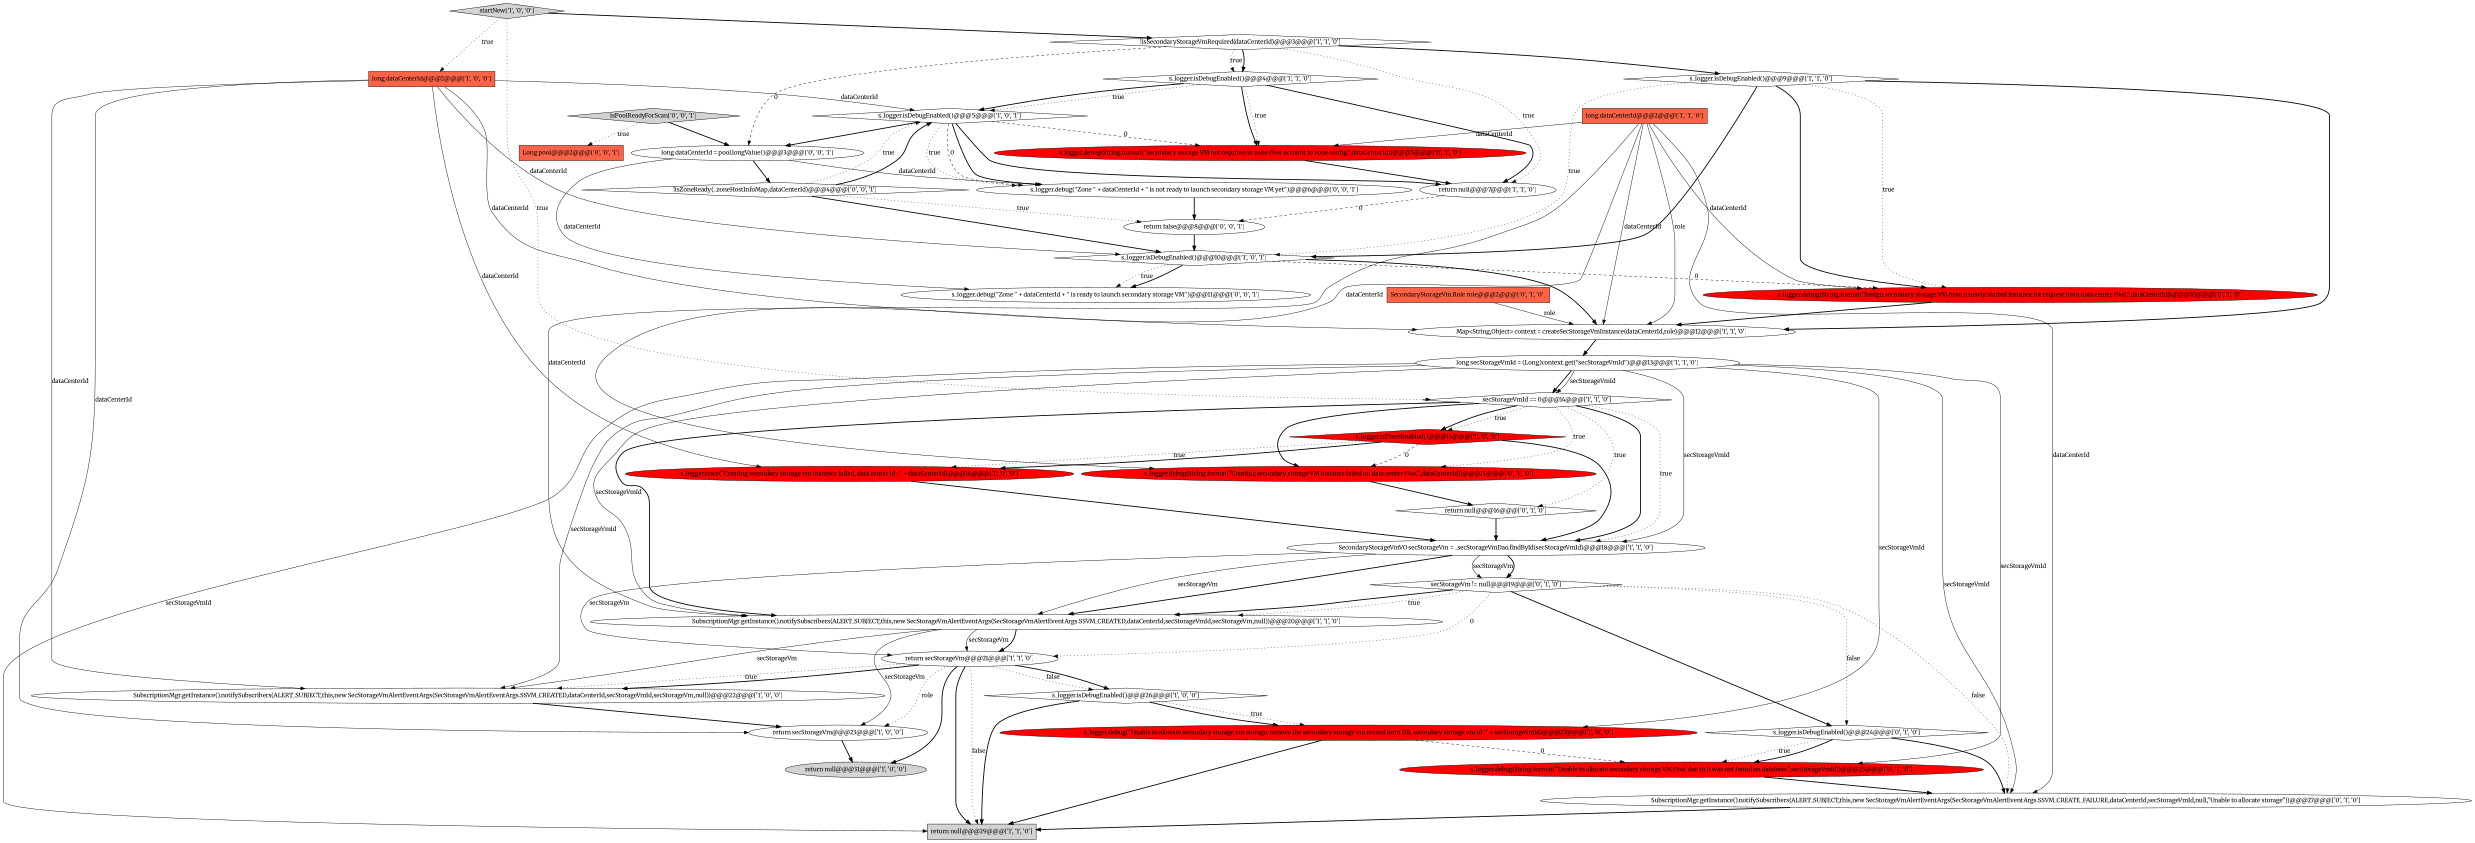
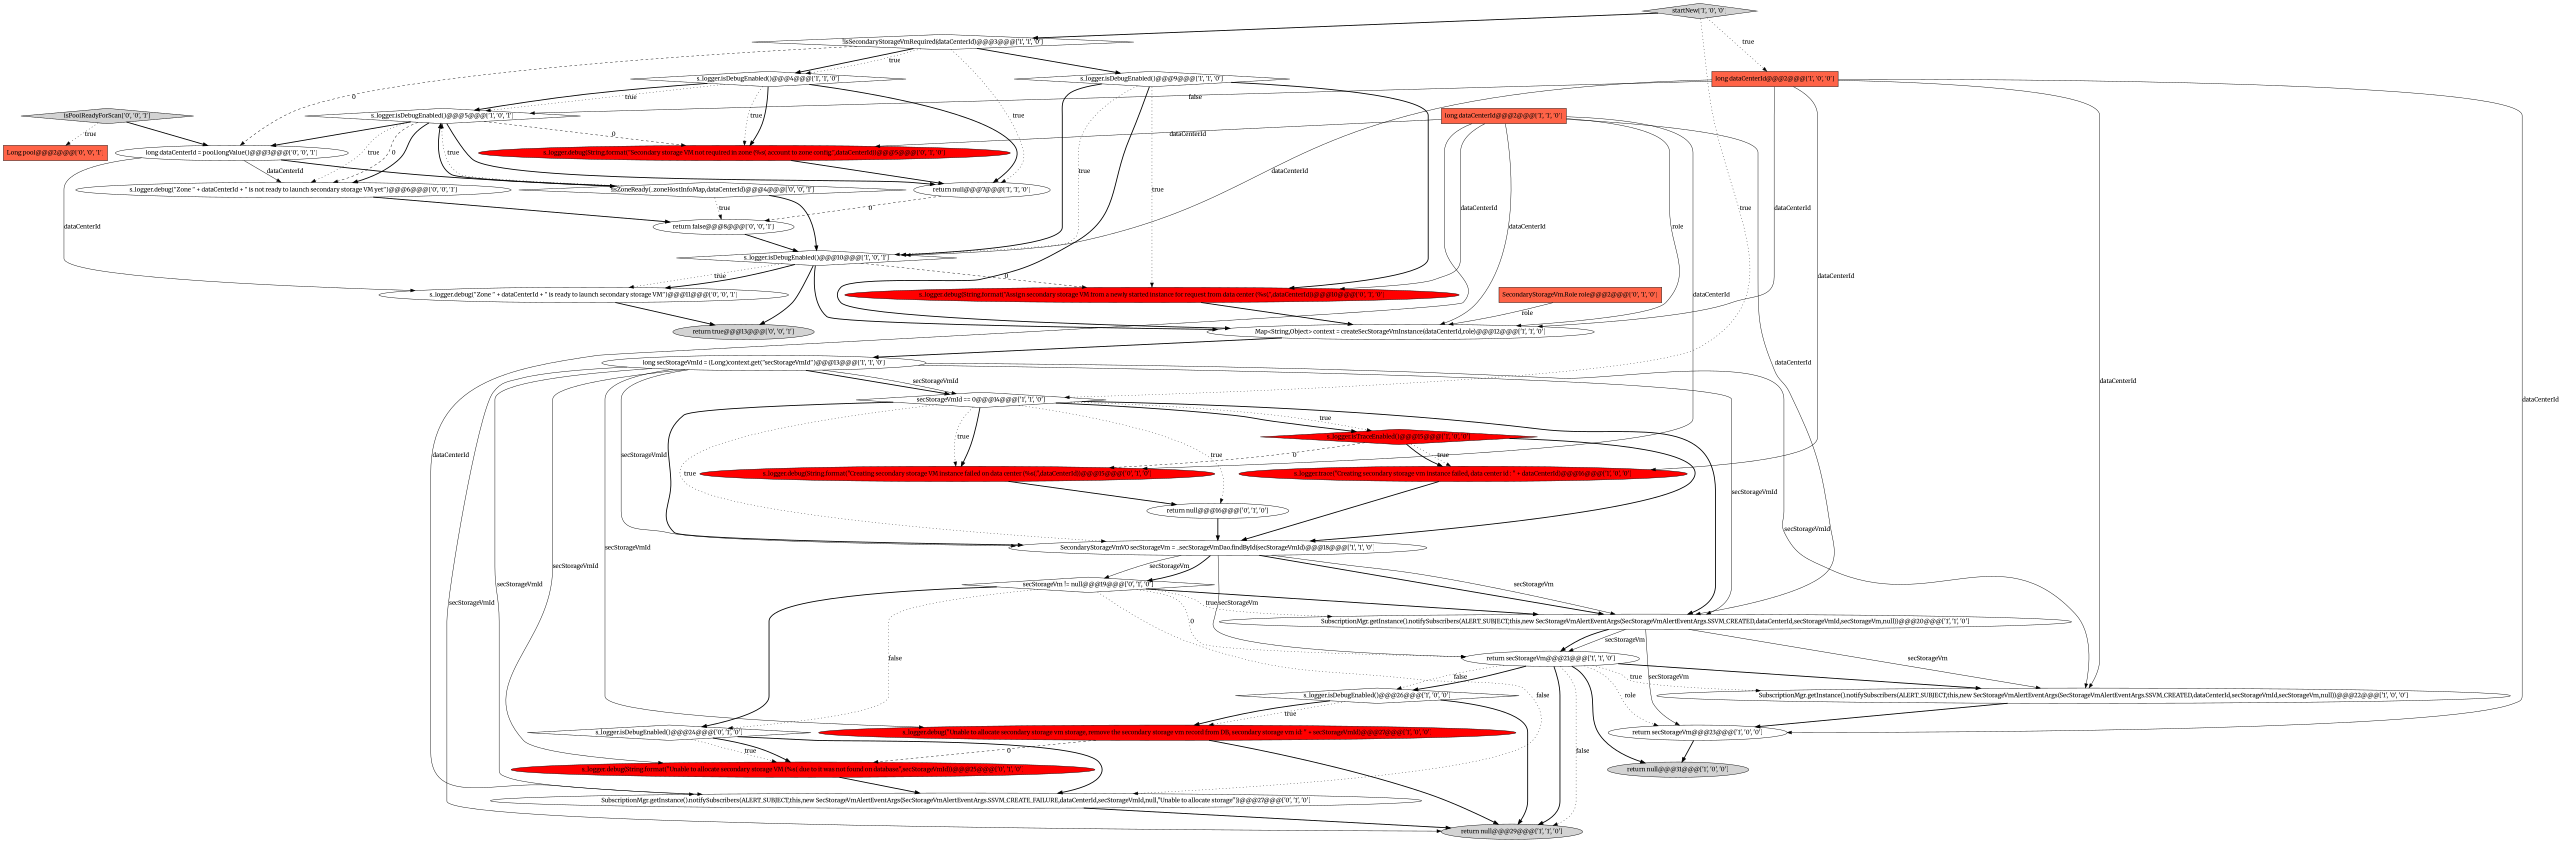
edge "long dataCenterId@@@2@@@['1', '0', '0']" -> "s_logger.isDebugEnabled()@@@5@@@['1', '0', '1']": label "dataCenterId" -> "false"
node "return true@@@13@@@['0', '0', '1']": added
node "return null@@@16@@@['0', '1', '0']": shape diamond -> ellipse
node "return null@@@29@@@['1', '1', '0']": shape box -> ellipse
